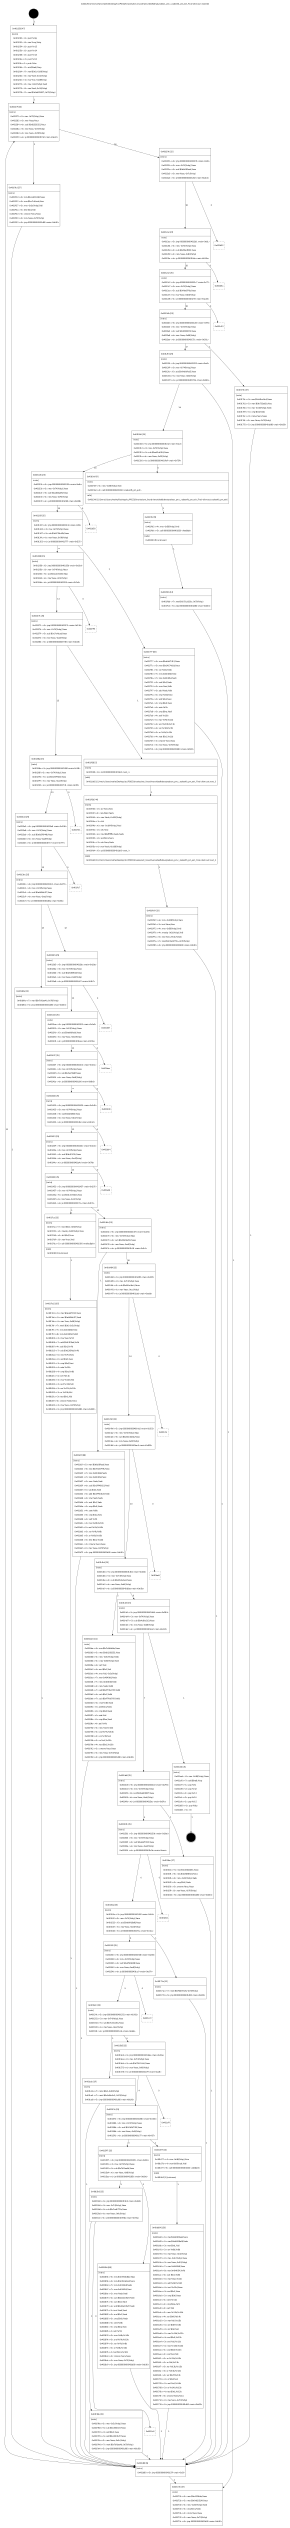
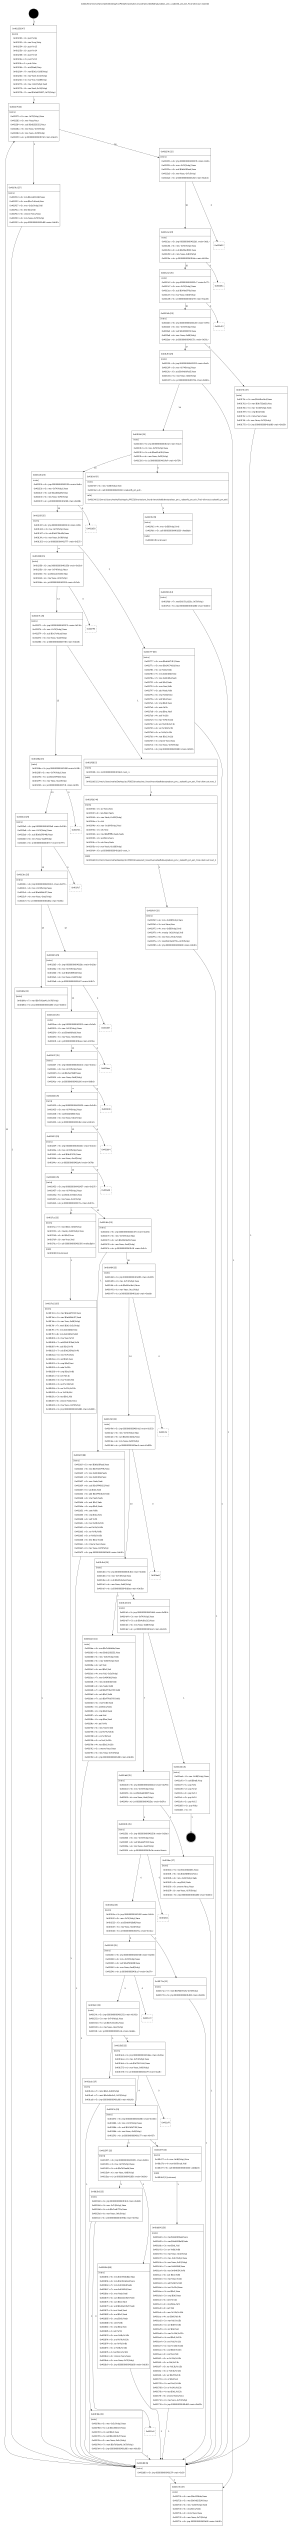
edge "0x4019b2 [9]" -> "0x4019bb [12]": removed, label "1"
